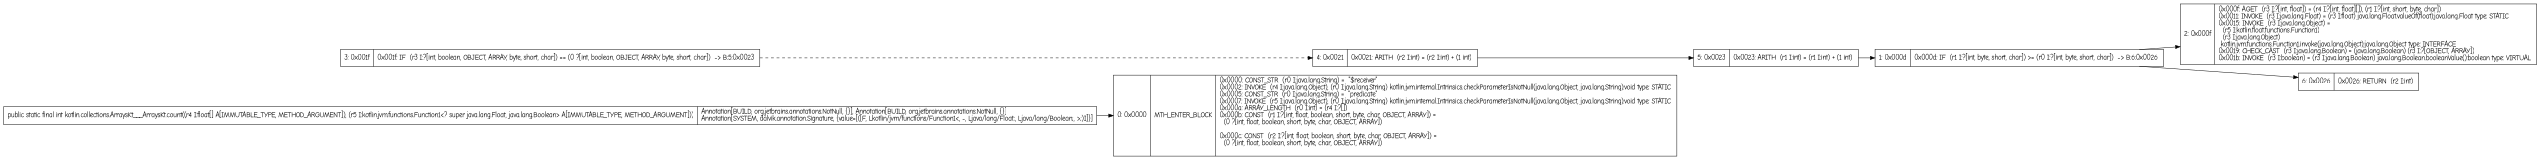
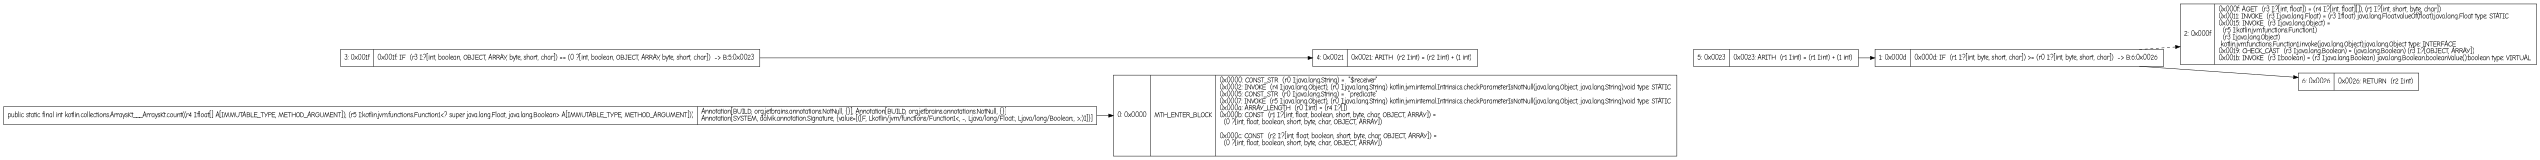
node "2: 0x000f": text "(r5 I:kotlin.float.functions.Function1)" -> "(r5 I:kotlin.jvm.functions.Function1)"
edge "1: 0x000d" -> "2: 0x000f": style solid -> dashed
edge "3: 0x001f" -> "4: 0x0021": style dashed -> solid
edge "4: 0x0021" -> "5: 0x0023": removed
